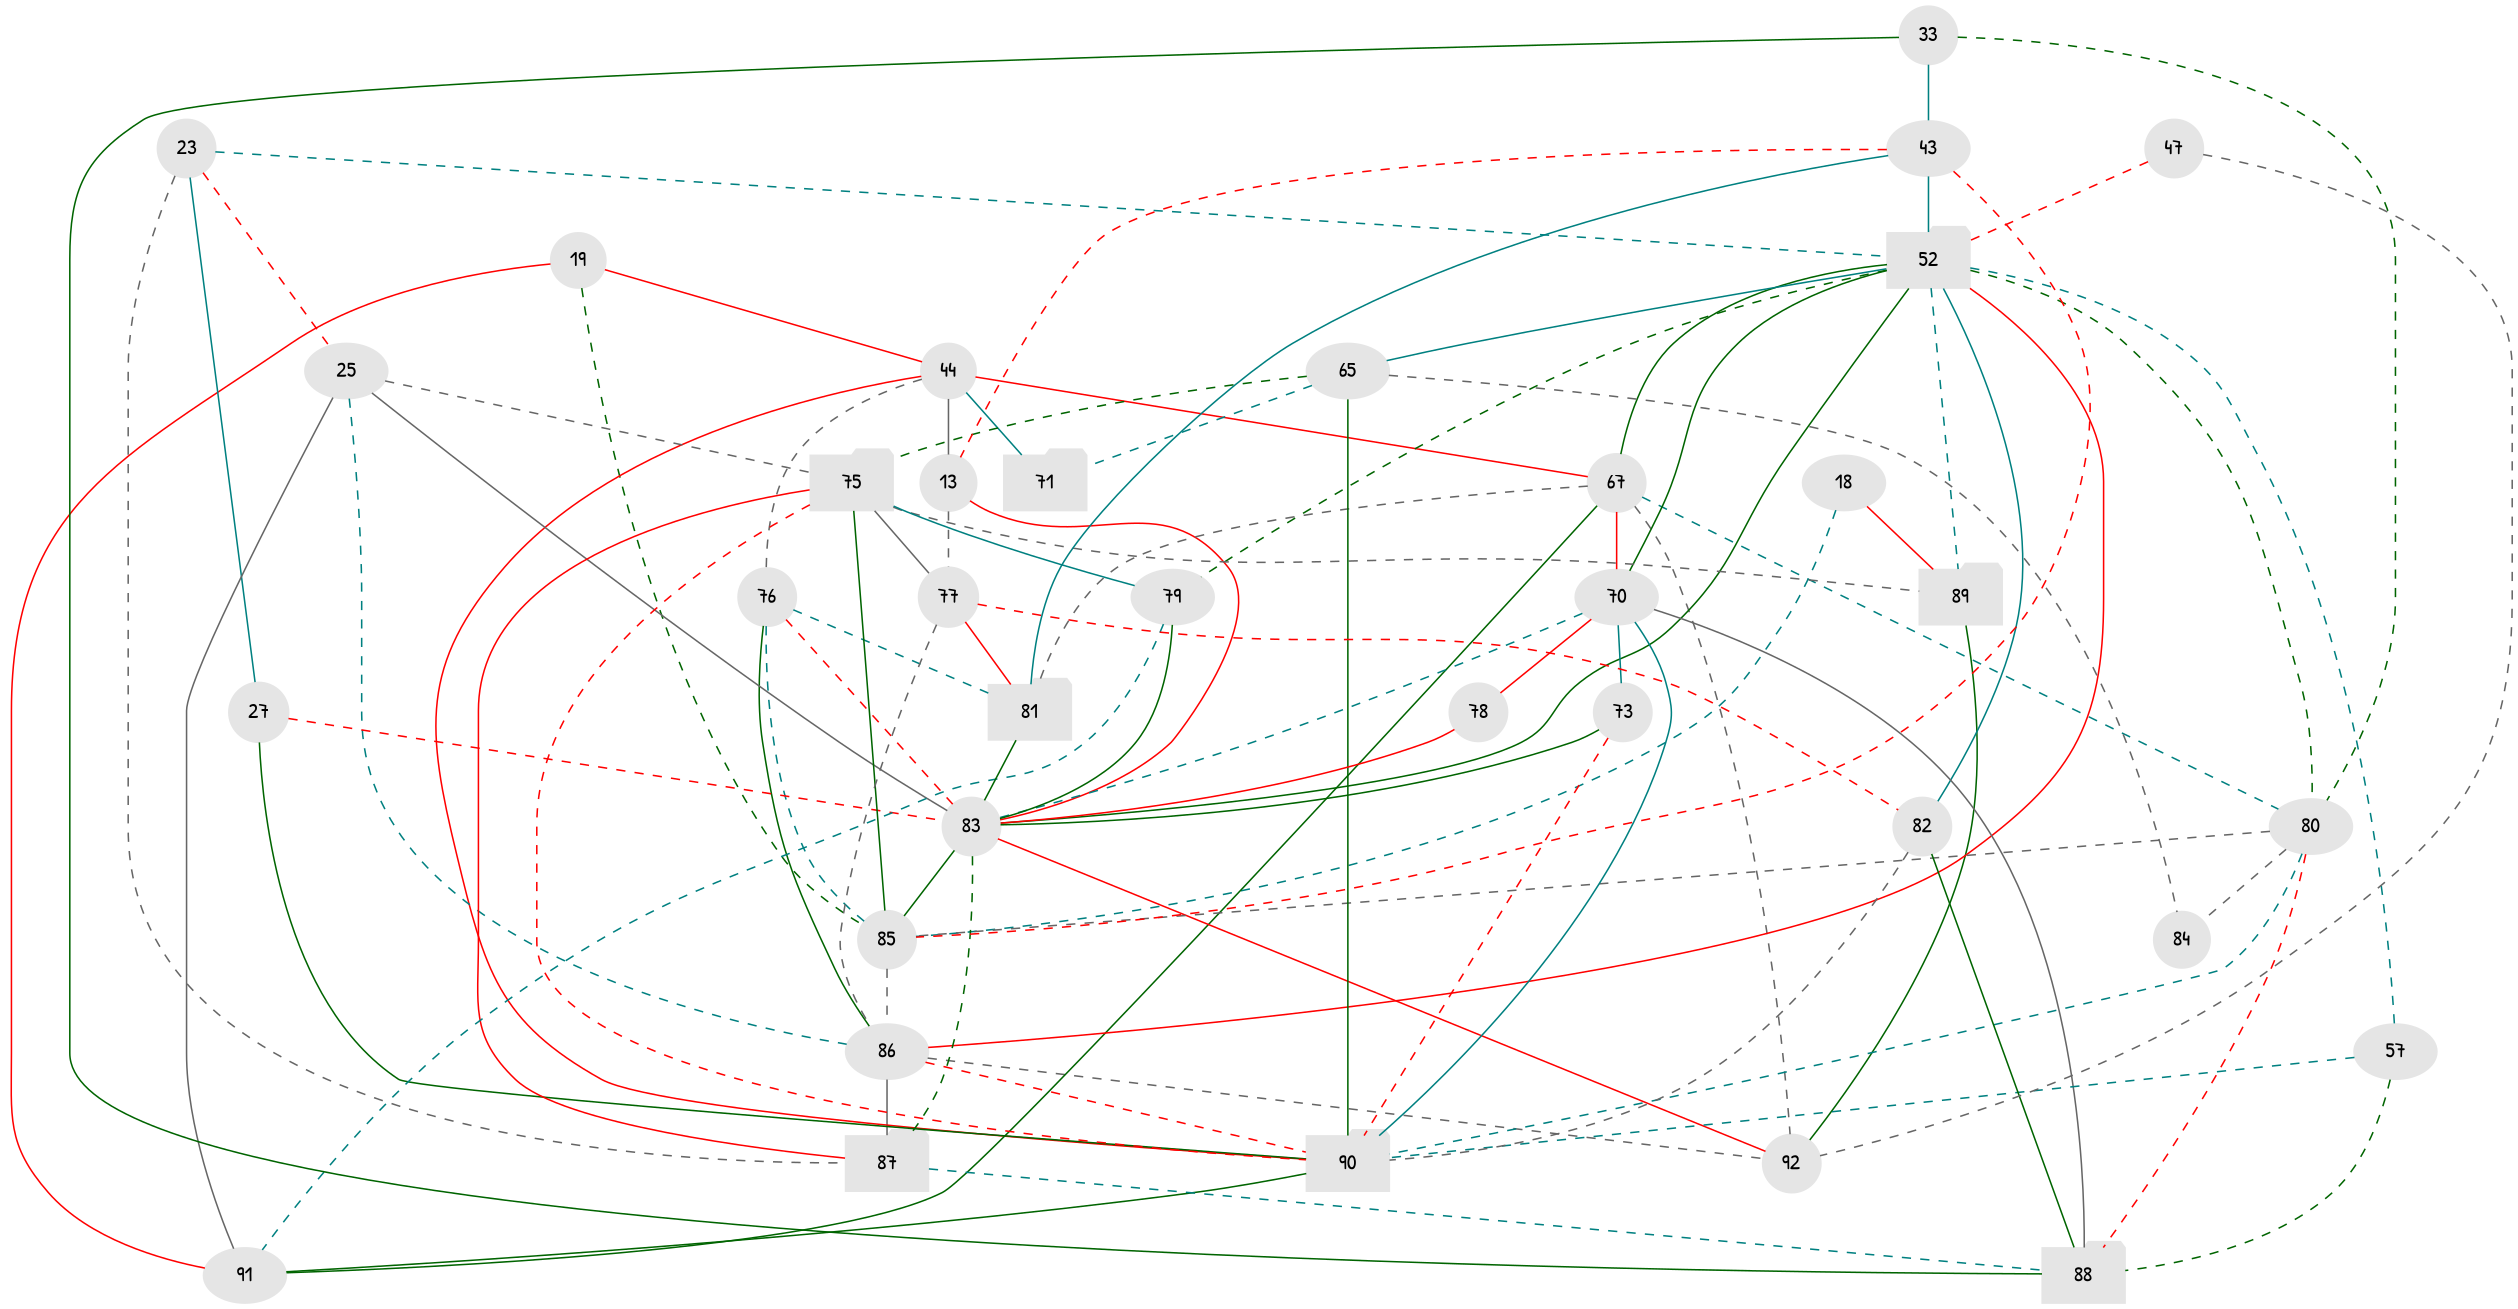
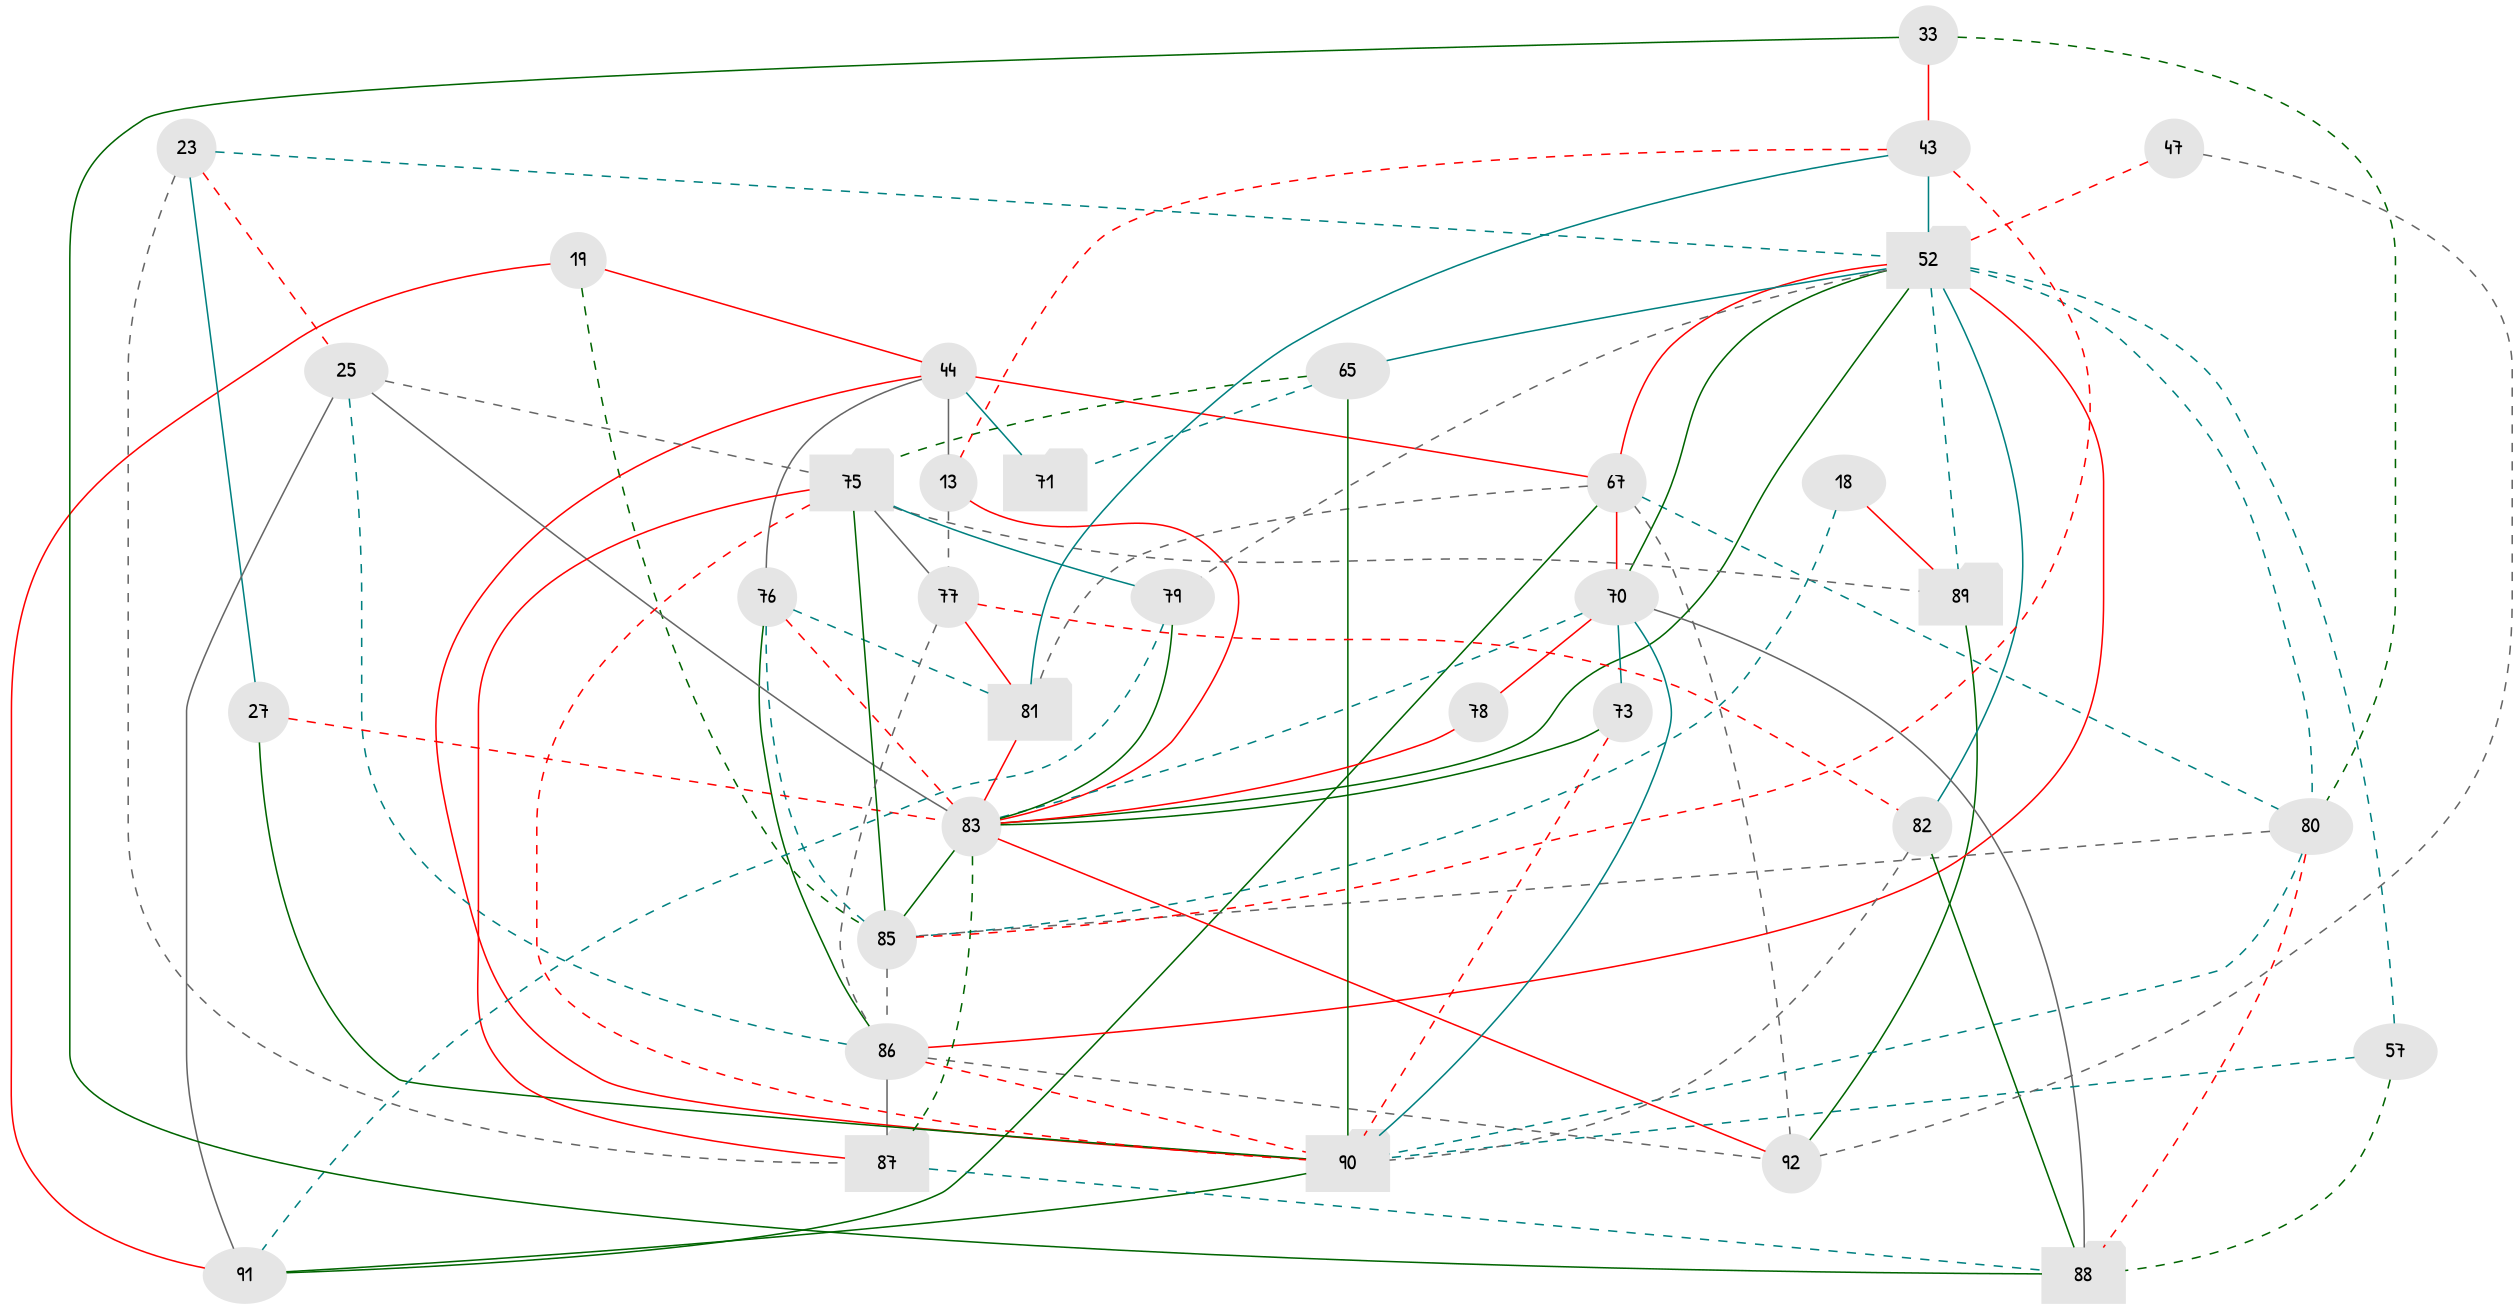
edge "33" -- "43": color teal -> red
edge "52" -- "67": color darkgreen -> red
edge "52" -- "79": color darkgreen -> gray40
edge "44" -- "76": style dashed -> solid
edge "52" -- "80": color darkgreen -> teal
edge "81" -- "83": color darkgreen -> red
node "84": removed
